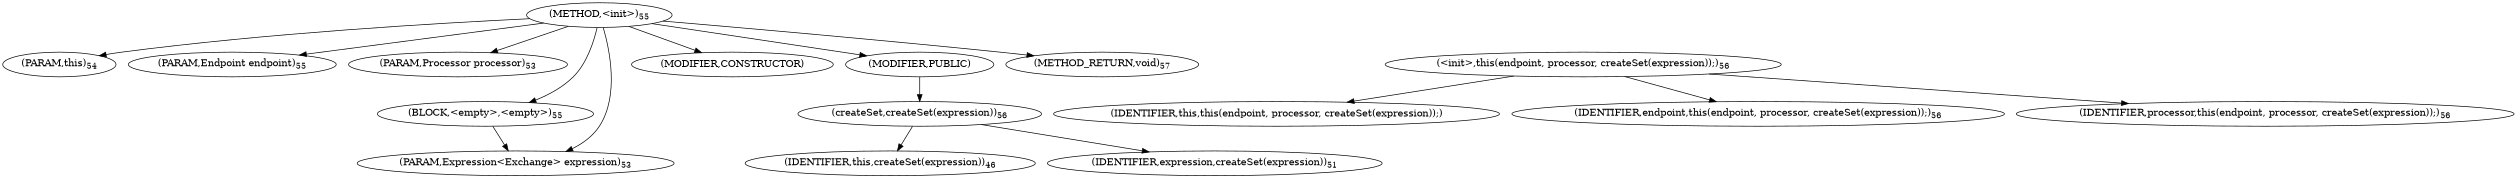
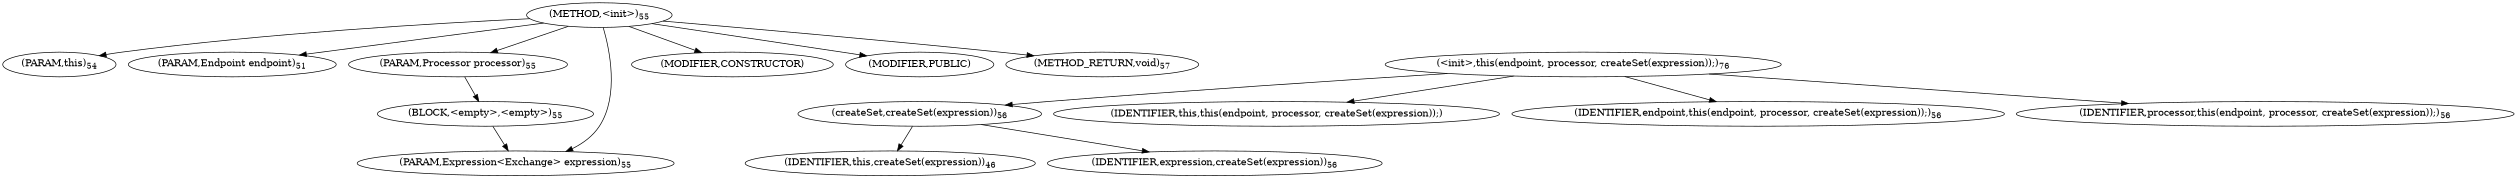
node "(PARAM,Endpoint endpoint)": text "55" -> "51"
node "(PARAM,Processor processor)": text "53" -> "55"
node "(<init>,this(endpoint, processor, createSet(expression));)": text "56" -> "76"
edge "(METHOD,<init>)" -> "(BLOCK,<empty>,<empty>)": now "(PARAM,Processor processor)" -> "(BLOCK,<empty>,<empty>)"
edge "(MODIFIER,PUBLIC)" -> "(createSet,createSet(expression))": now "(<init>,this(endpoint, processor, createSet(expression));)" -> "(createSet,createSet(expression))"
node "(PARAM,Expression<Exchange> expression)": text "53" -> "55"
node "(IDENTIFIER,expression,createSet(expression))": text "51" -> "56"
